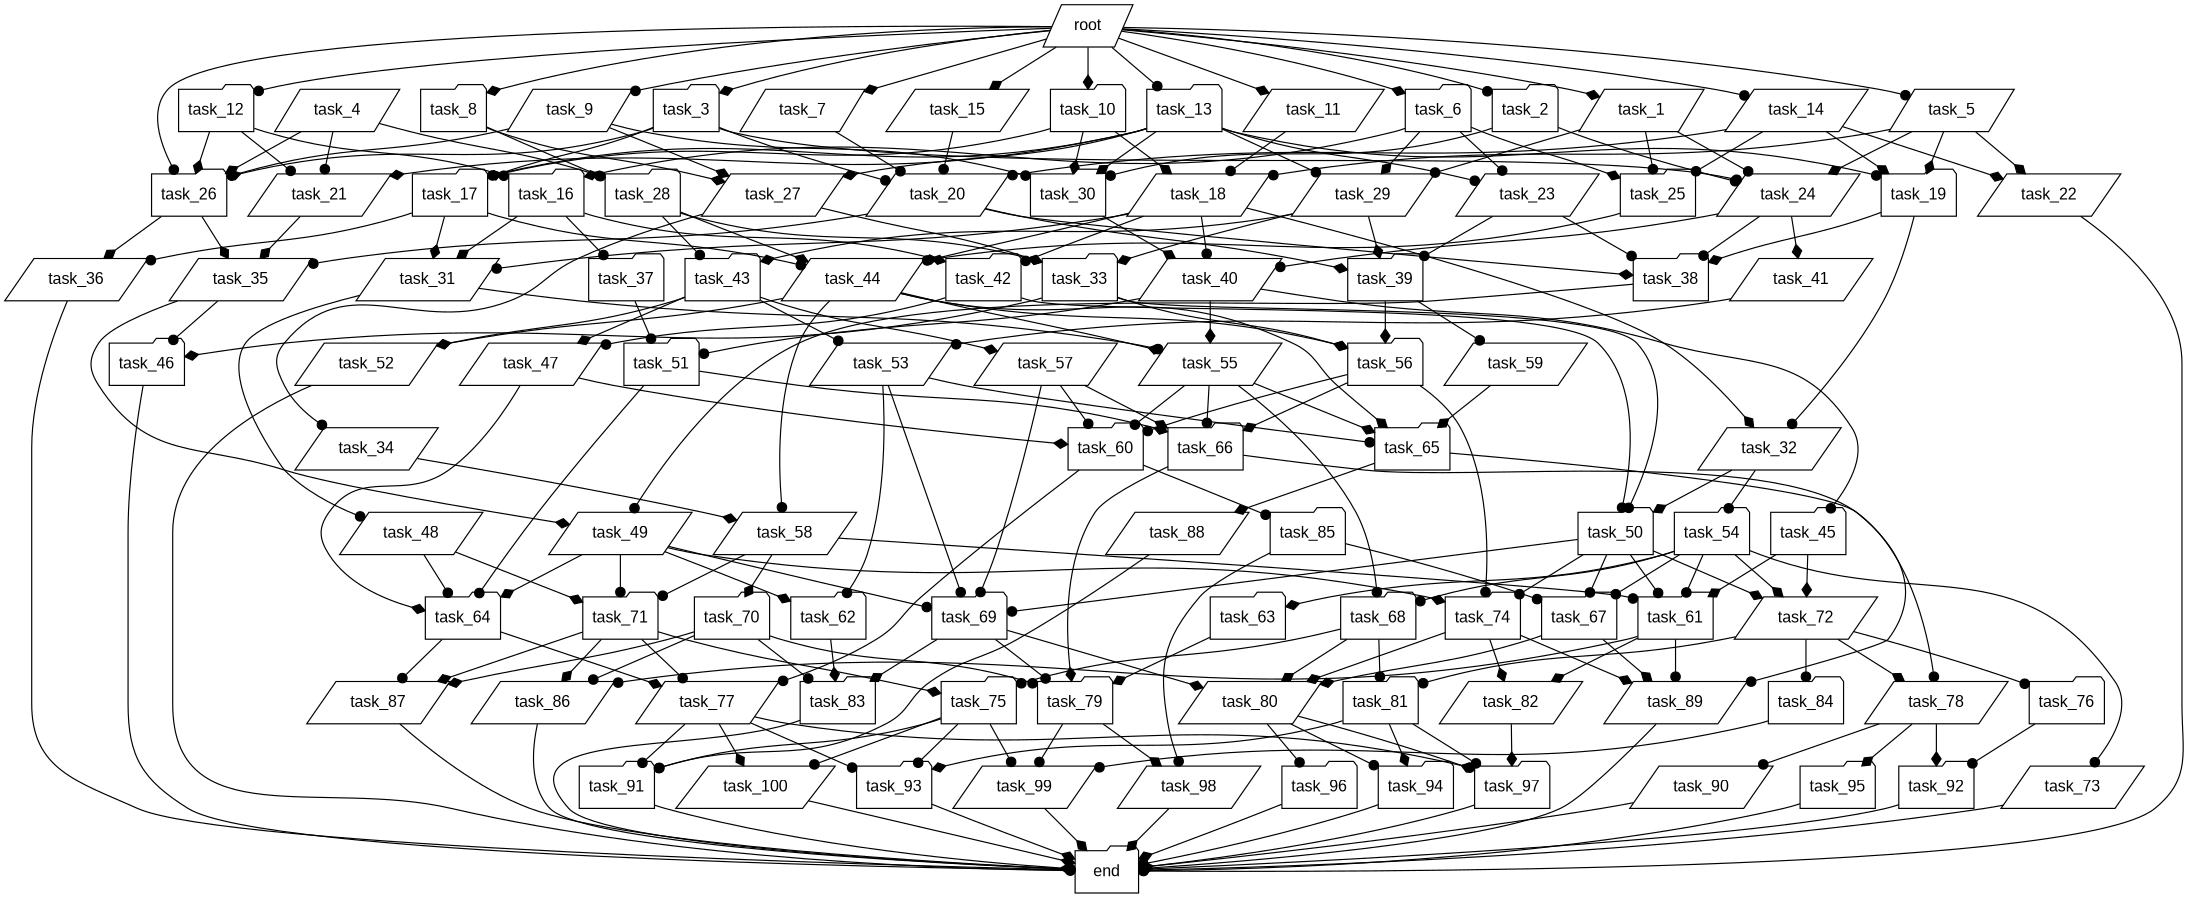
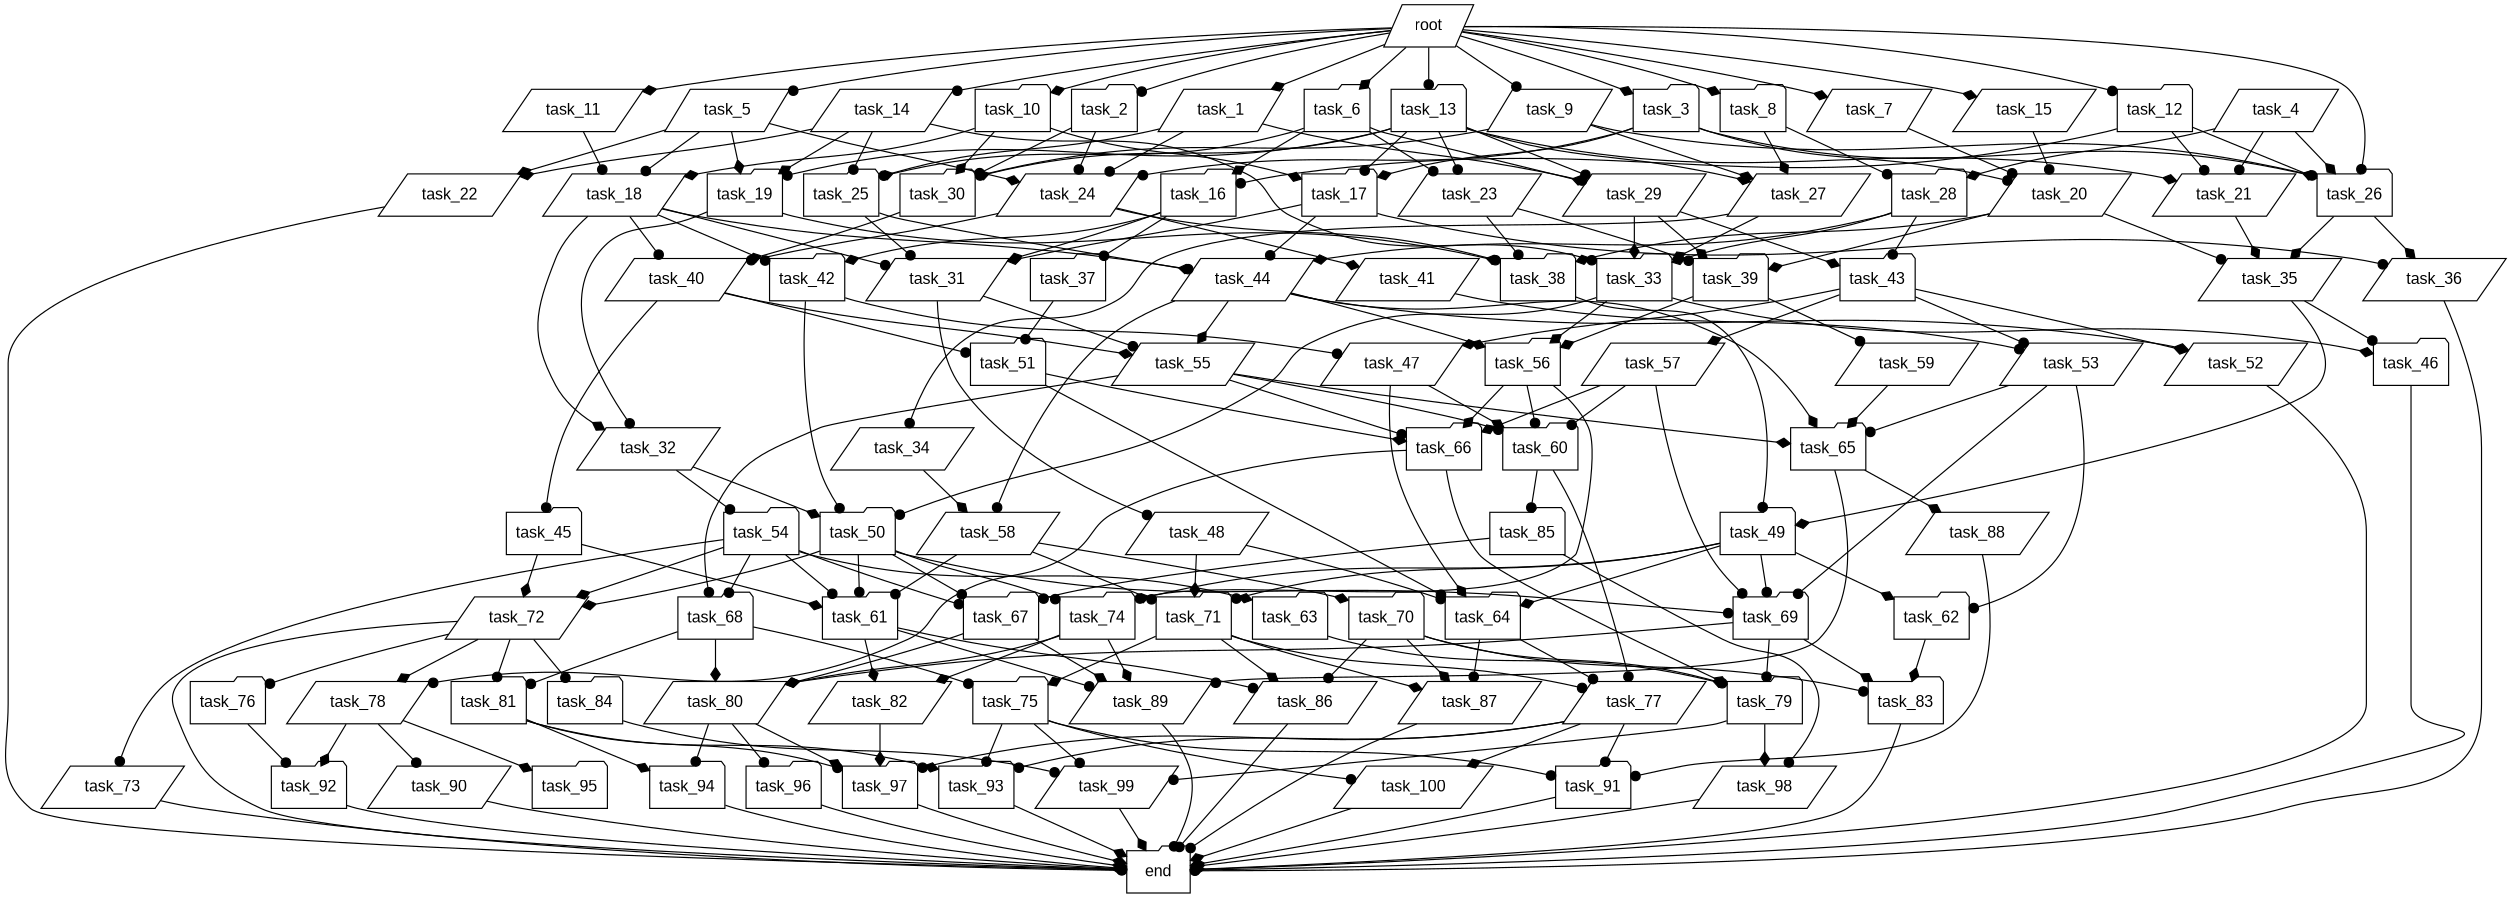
edge "task_14" -> "task_20": now "task_14" -> "task_33"
edge "task_25" -> "task_31": added
node "task_49": shape parallelogram -> folder
edge "task_64" -> "task_77": arrowhead diamond -> dot
edge "task_95" -> "end": now "task_72" -> "end"
